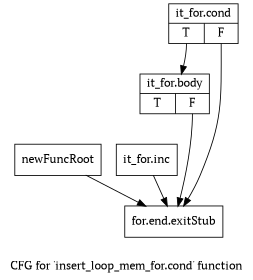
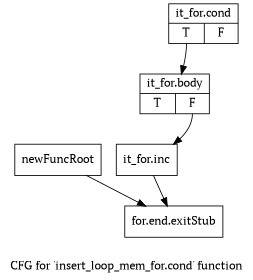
edge "it_for.cond" -> "for.end.exitStub": removed
edge "it_for.body" -> "for.end.exitStub": now "it_for.body" -> "it_for.inc"
